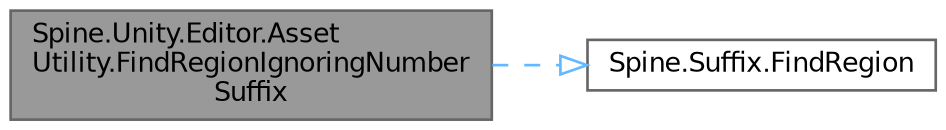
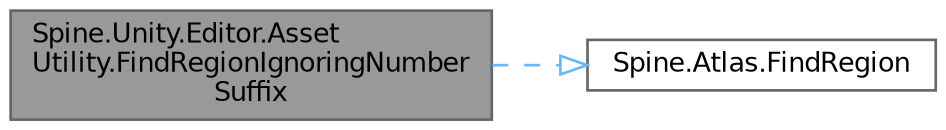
node "Spine.Suffix.FindRegion": label "Spine.Suffix.FindRegion" -> "Spine.Atlas.FindRegion"
